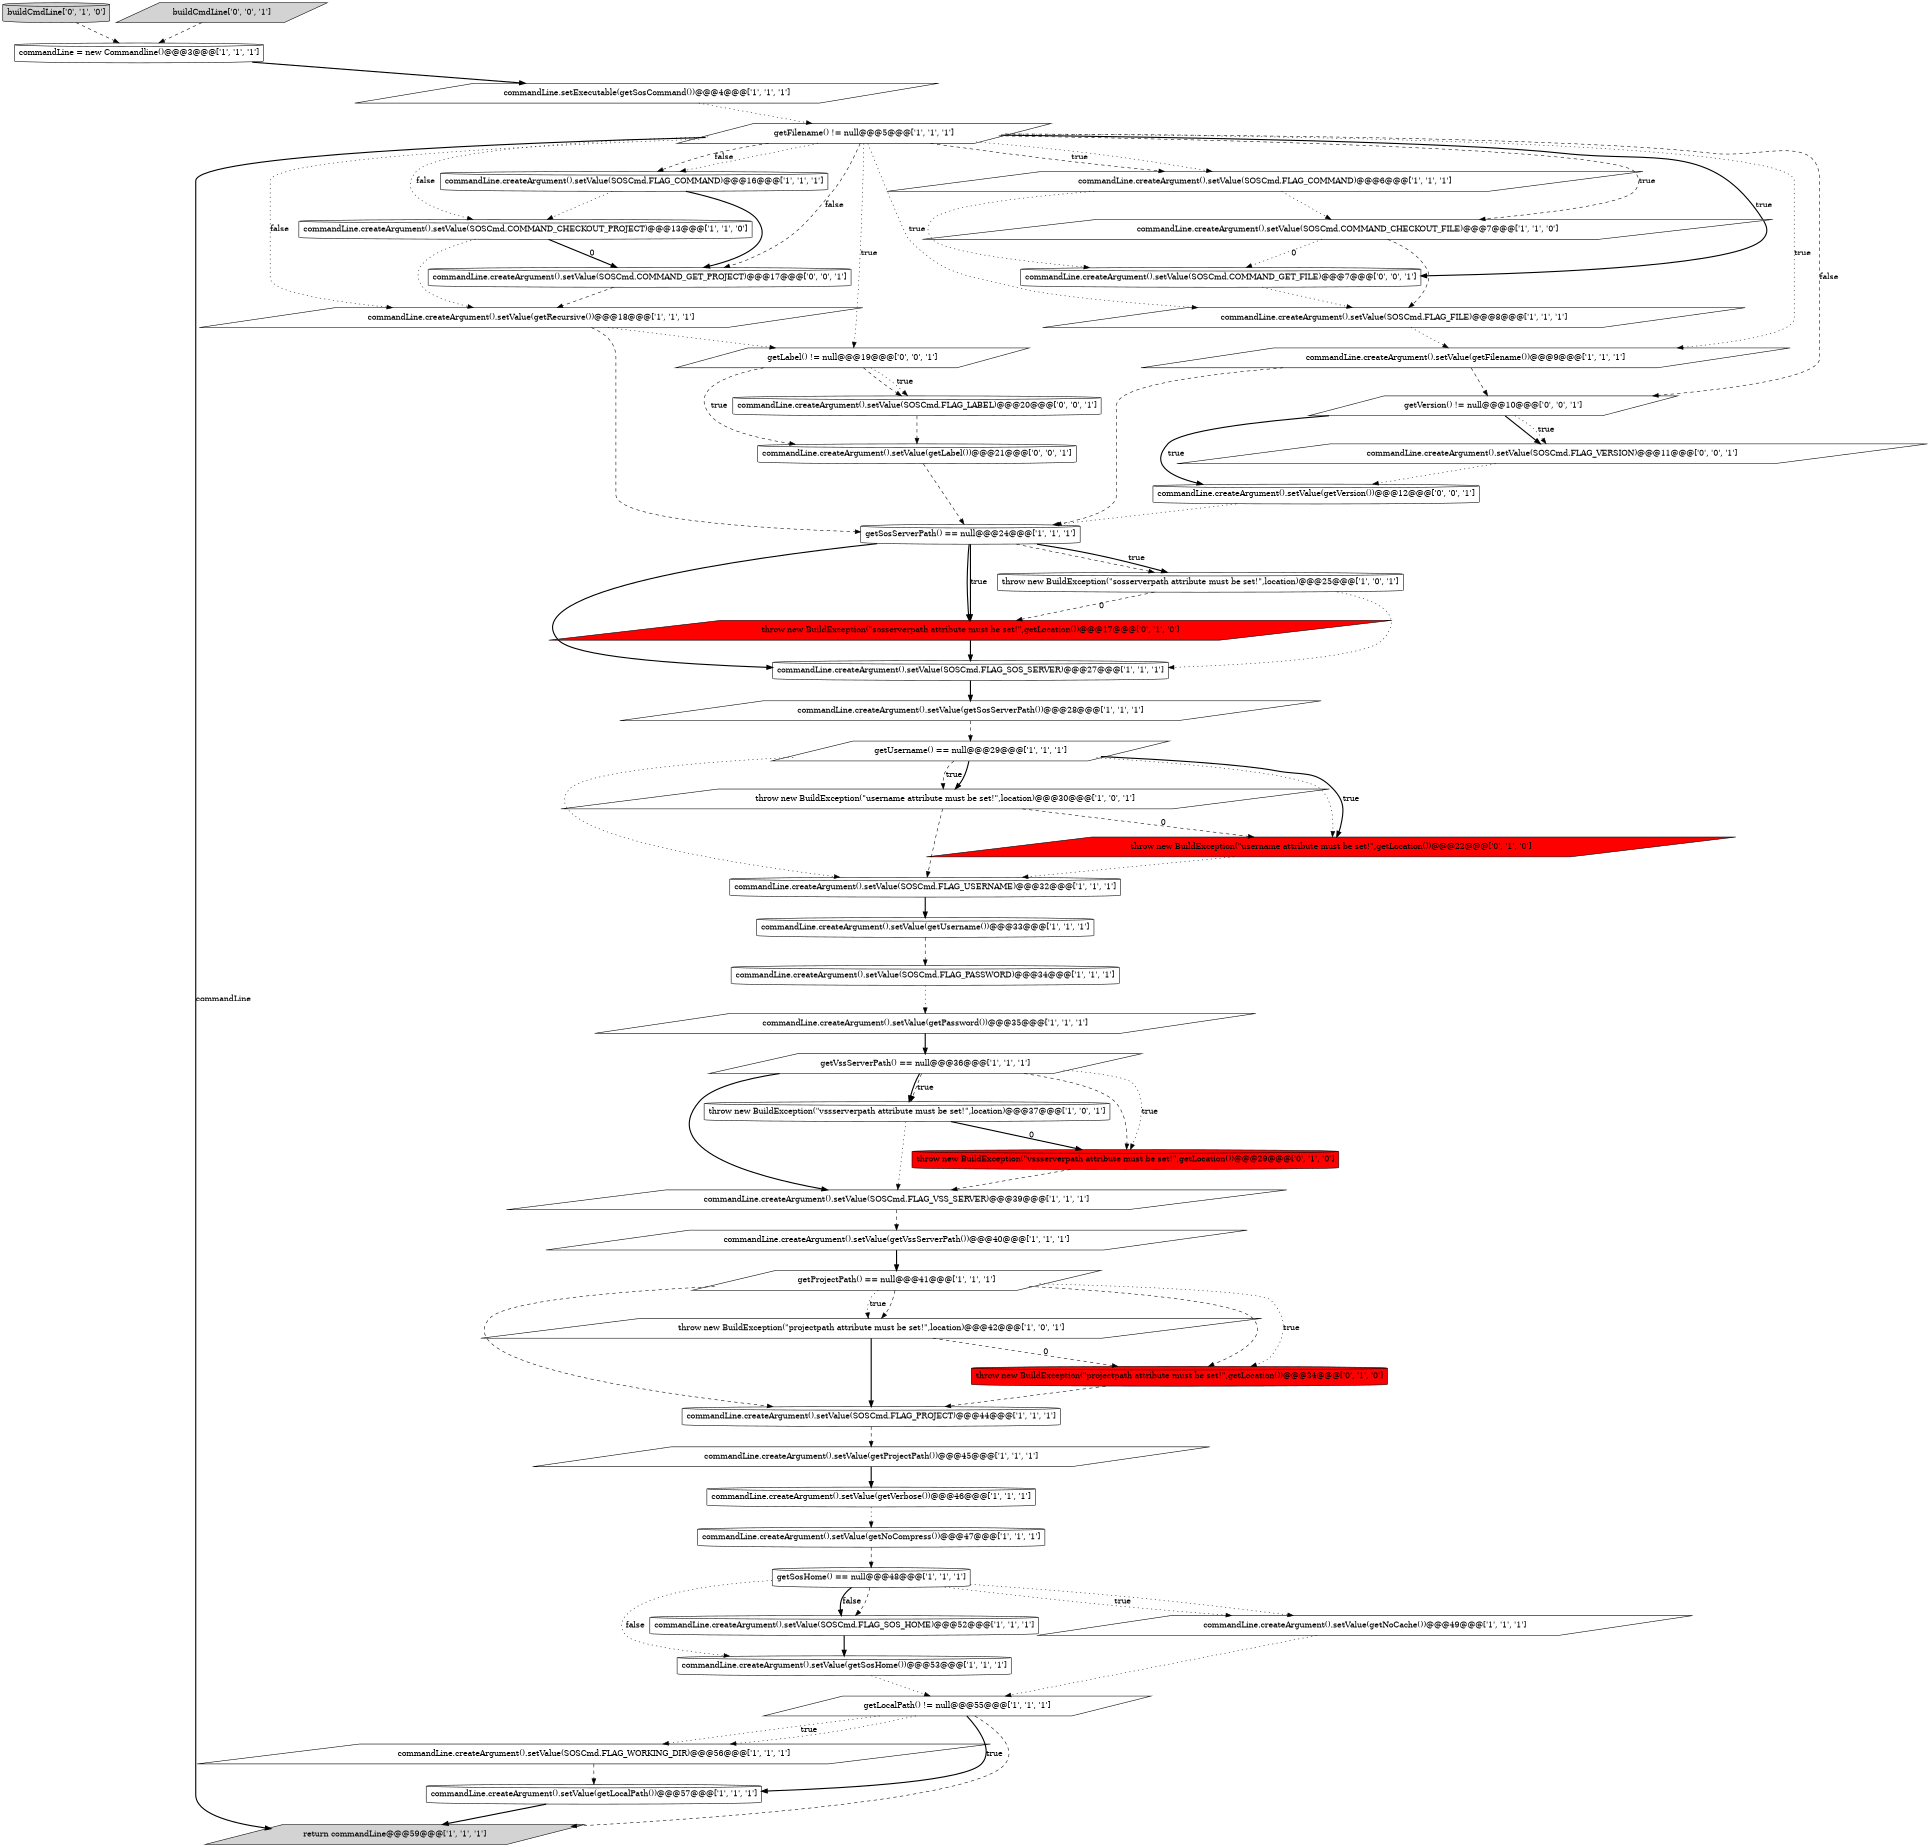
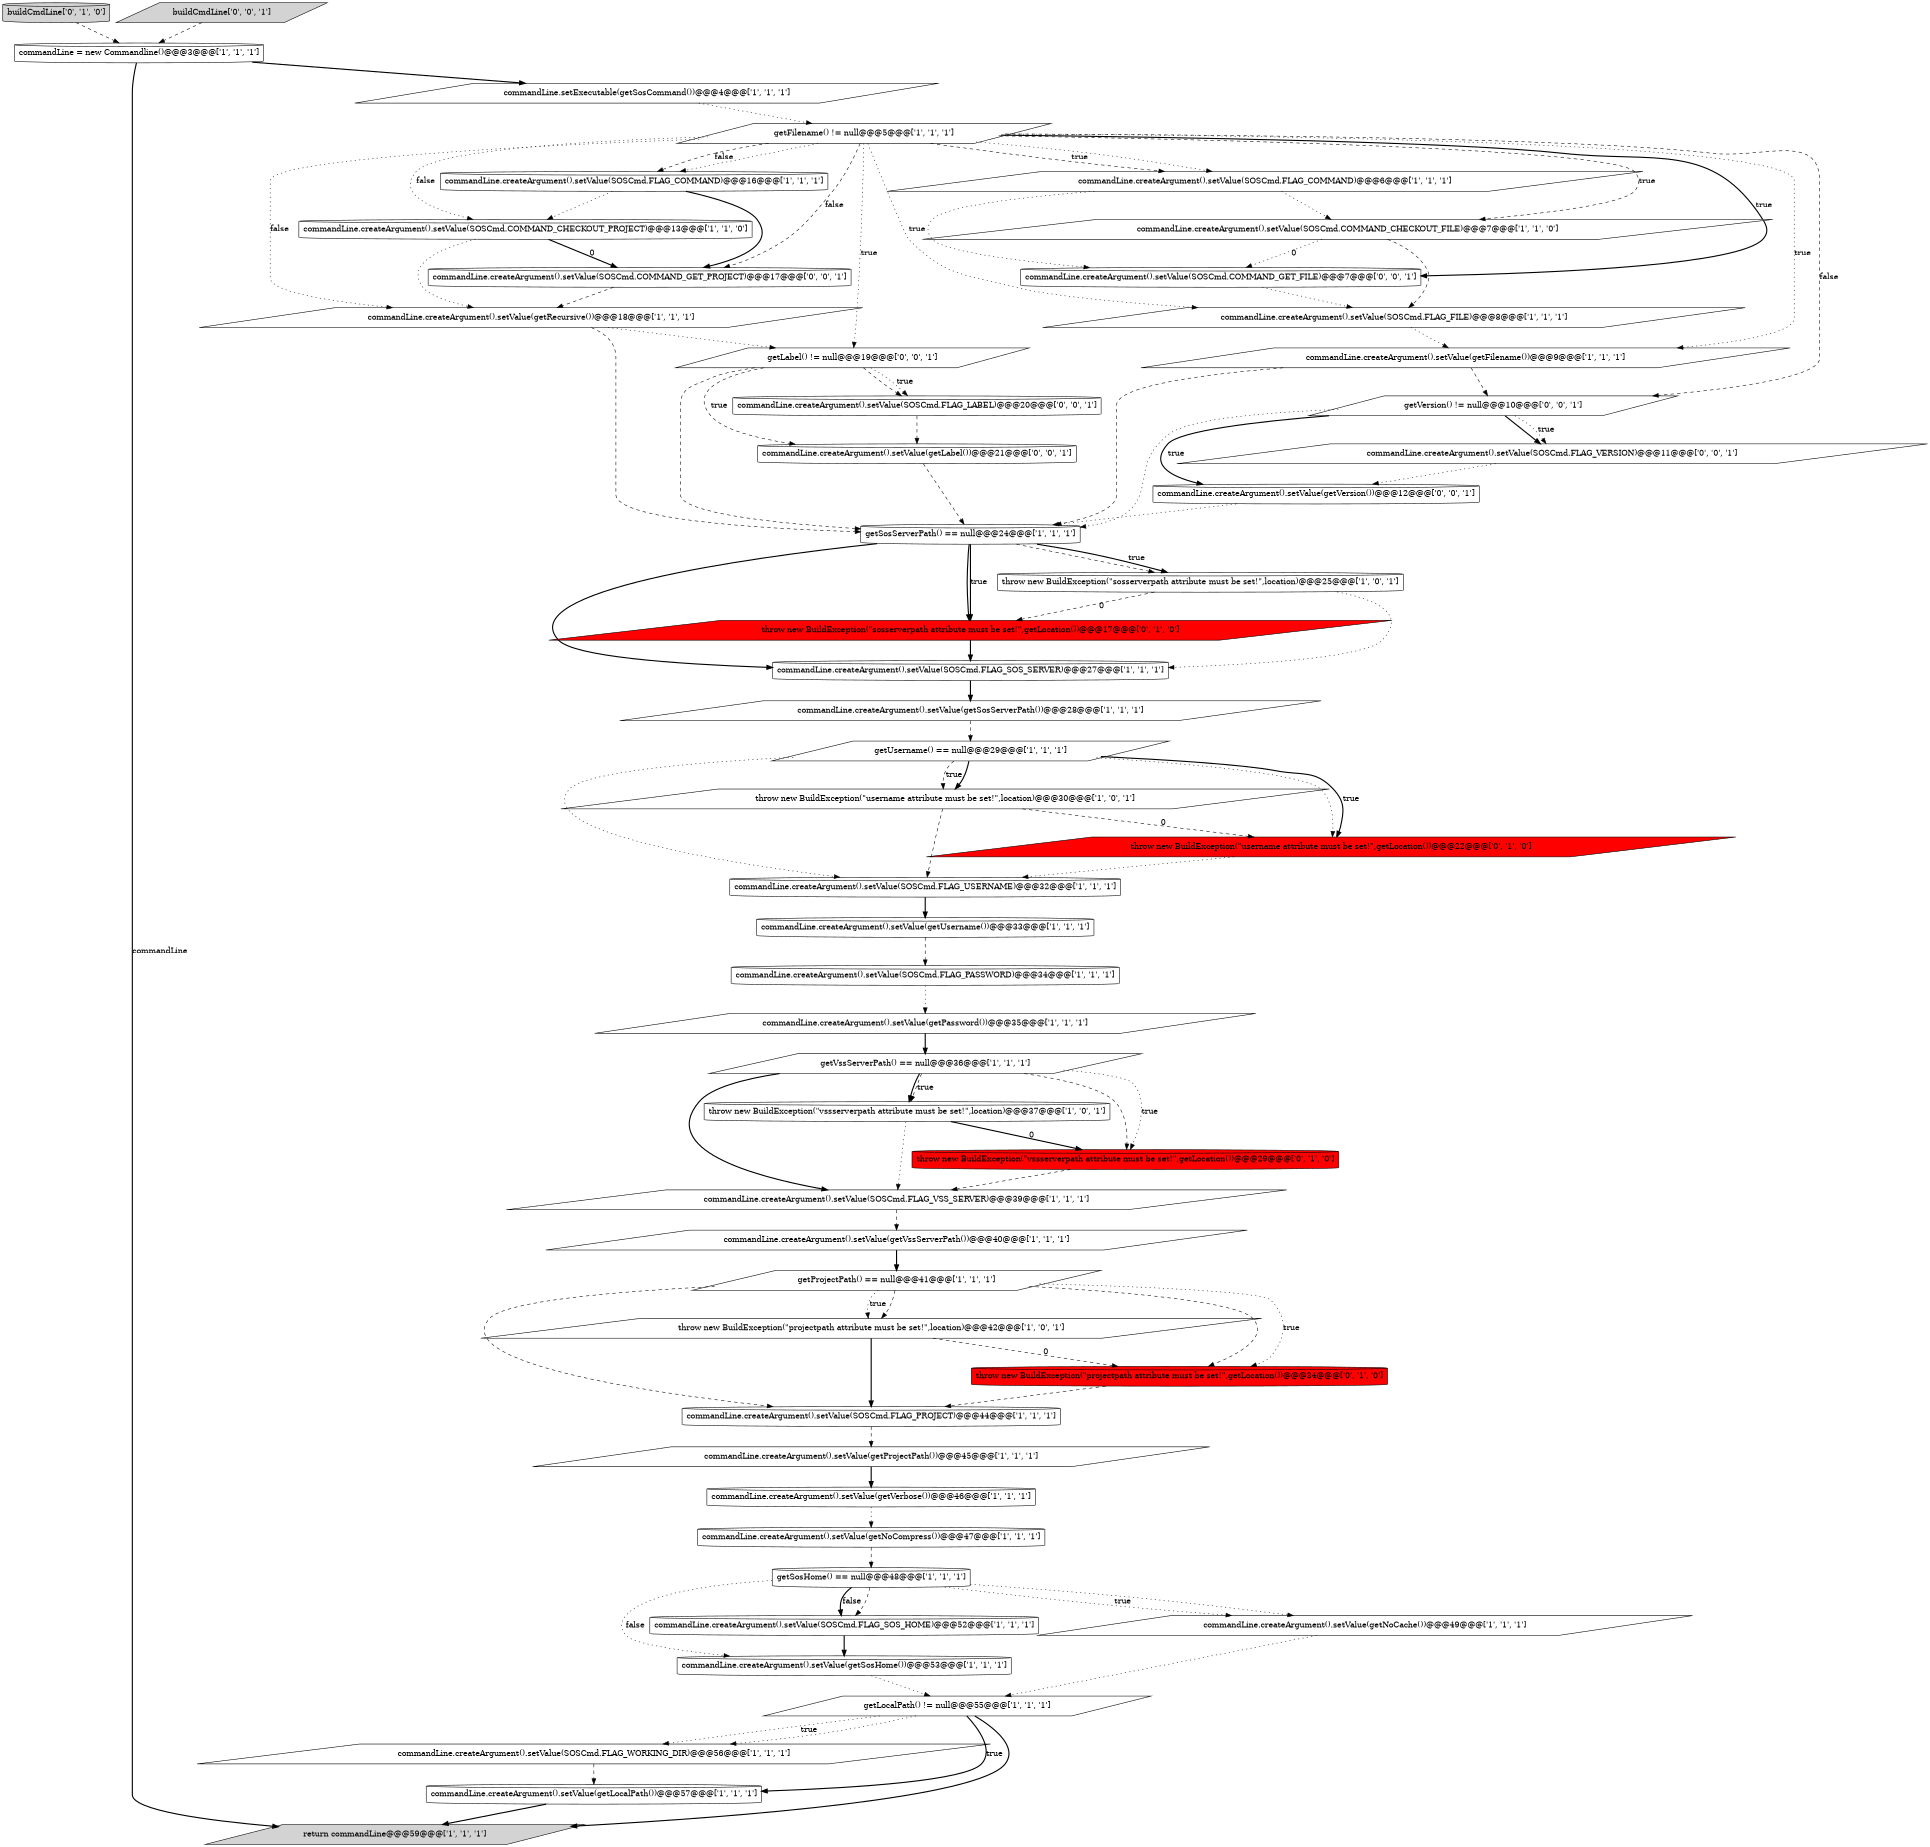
edge "getVersion() != null@@@10@@@['0', '0', '1']" -> "getSosServerPath() == null@@@24@@@['1', '1', '1']": added
edge "getLabel() != null@@@19@@@['0', '0', '1']" -> "getSosServerPath() == null@@@24@@@['1', '1', '1']": added
edge "getFilename() != null@@@5@@@['1', '1', '1']" -> "return commandLine@@@59@@@['1', '1', '1']": now "commandLine = new Commandline()@@@3@@@['1', '1', '1']" -> "return commandLine@@@59@@@['1', '1', '1']"
edge "getLocalPath() != null@@@55@@@['1', '1', '1']" -> "return commandLine@@@59@@@['1', '1', '1']": style dashed -> bold
